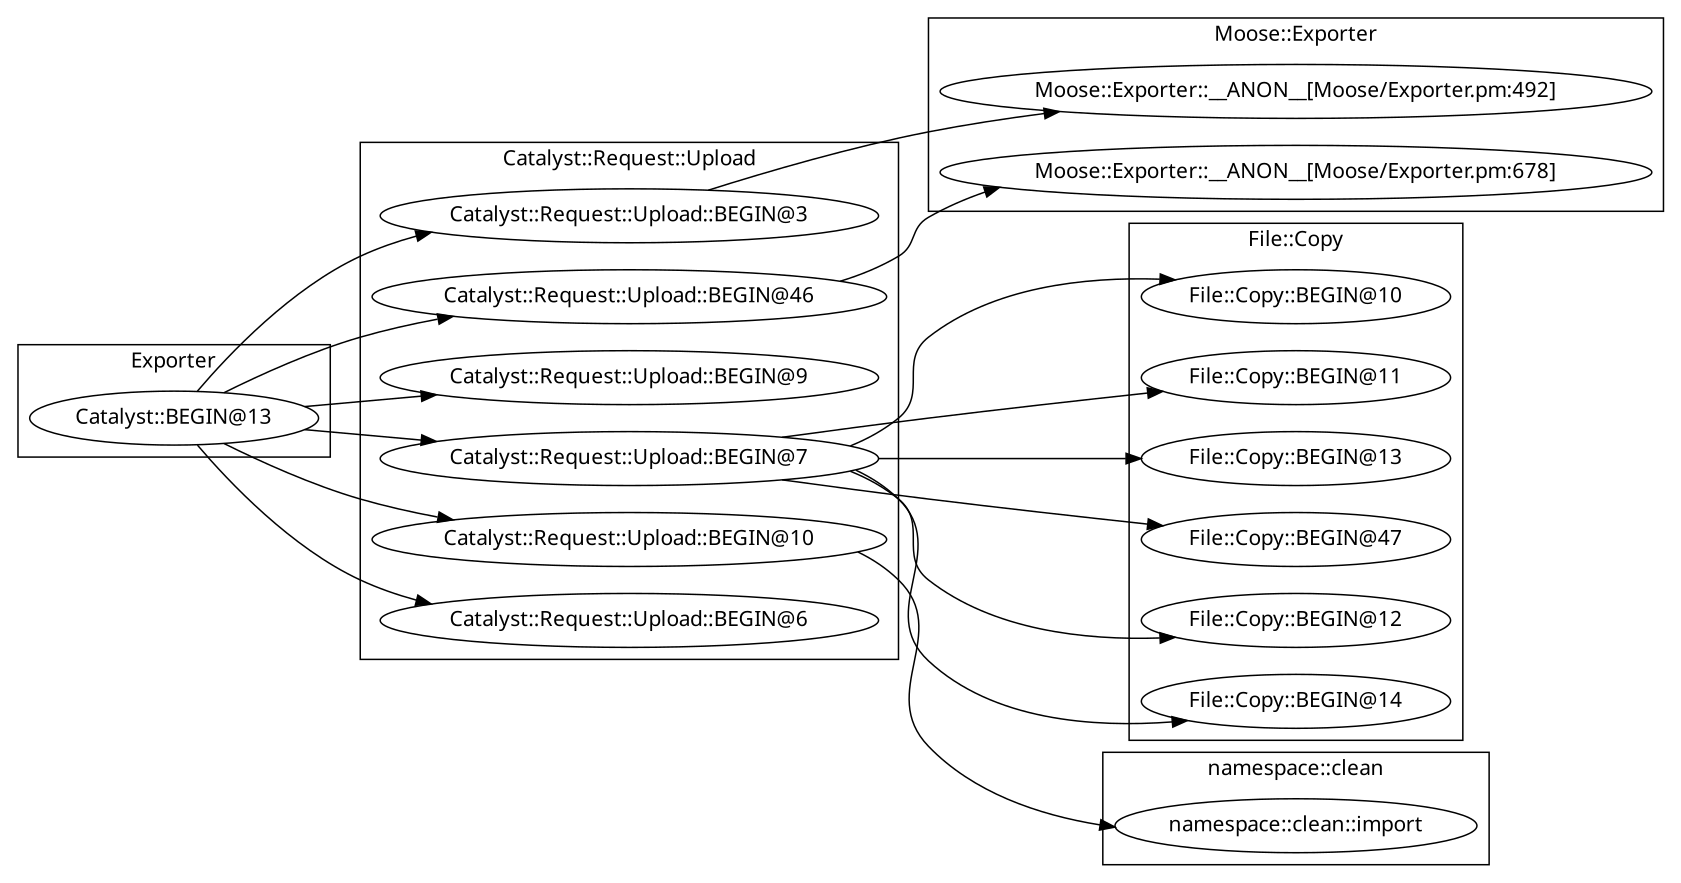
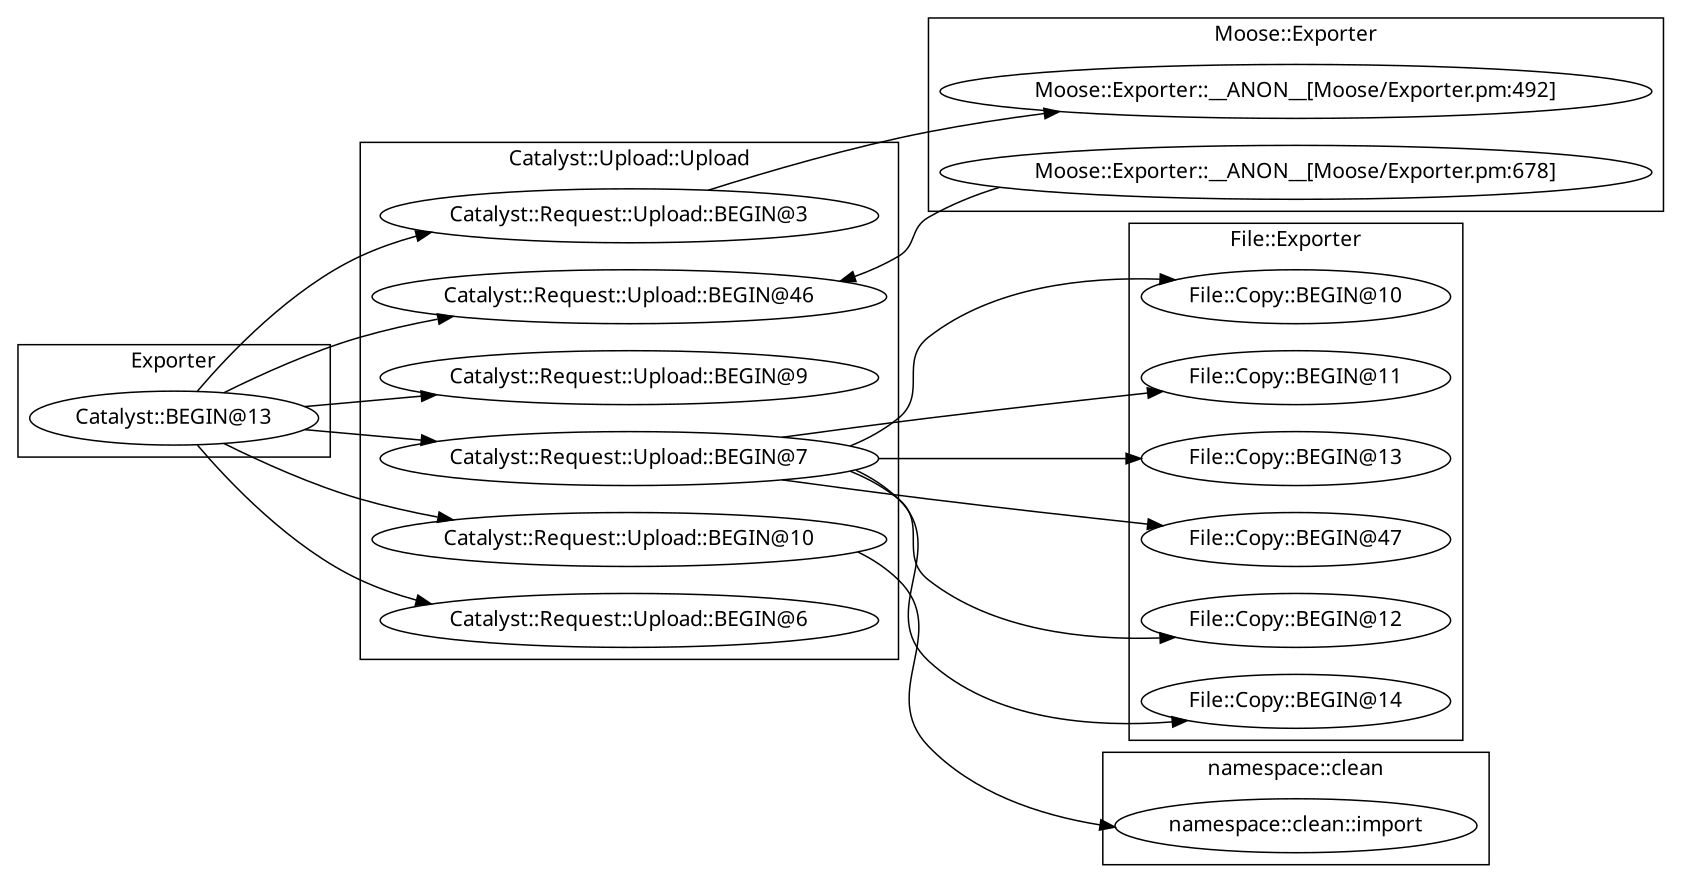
cluster "Catalyst::Request::Upload": label "Catalyst::Request::Upload" -> "Catalyst::Upload::Upload"
edge "Catalyst::Request::Upload::BEGIN@46" -> "Moose::Exporter::__ANON__[Moose/Exporter.pm:678]": reversed
cluster "File::Copy": label "File::Copy" -> "File::Exporter"
